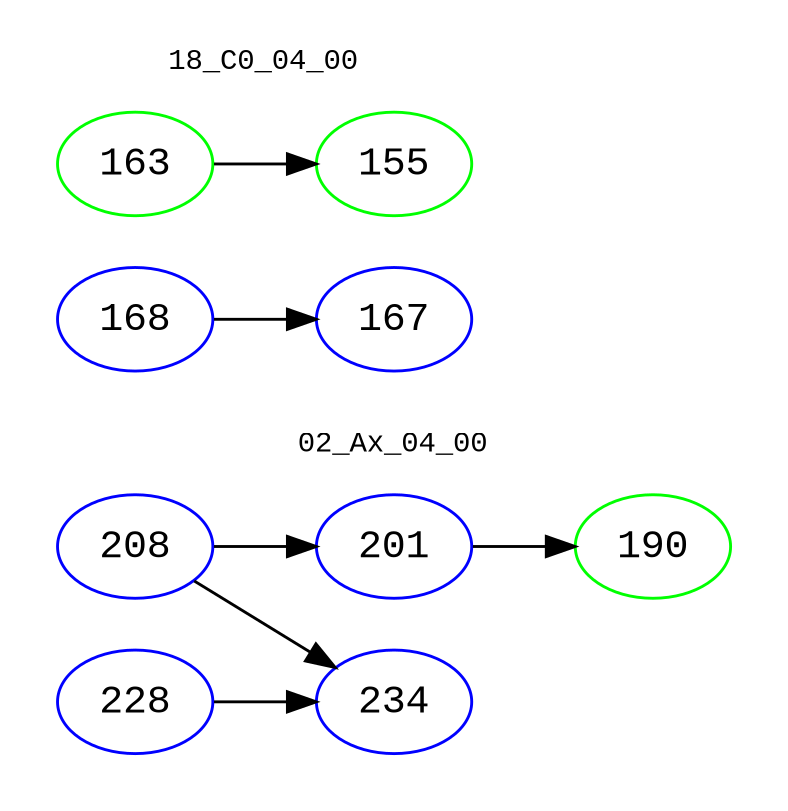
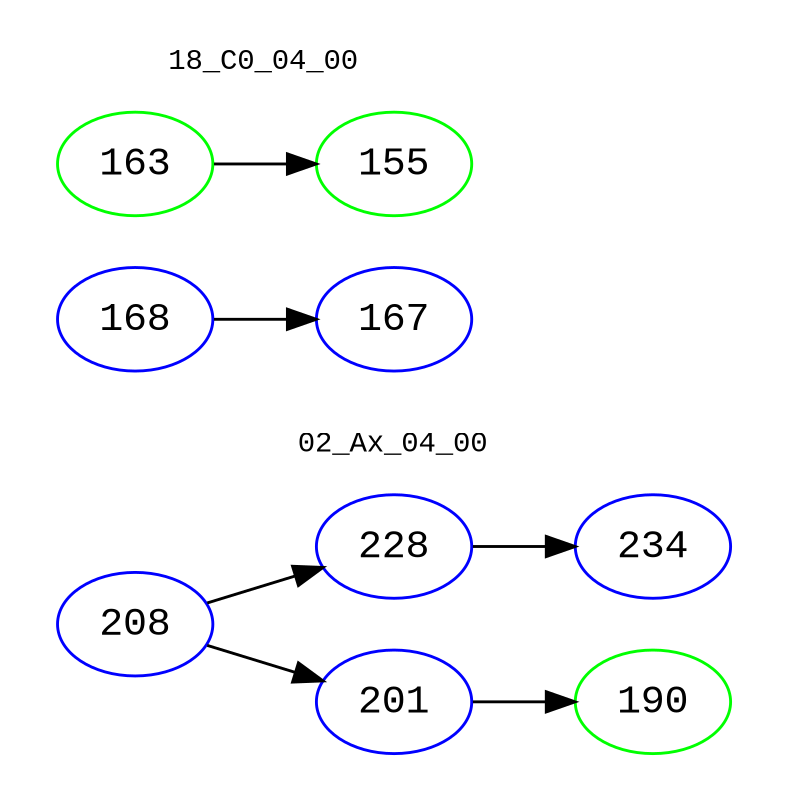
edge "208" -> "234": now "208" -> "228"
